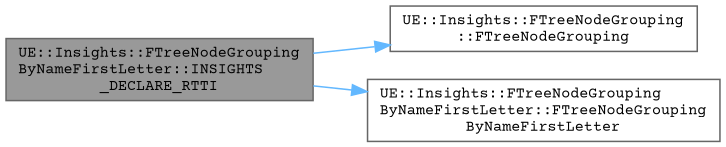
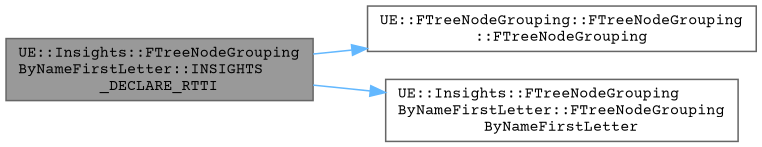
node "UE::Insights::FTreeNodeGrouping ::FTreeNodeGrouping": label "UE::Insights::FTreeNodeGrouping ::FTreeNodeGrouping" -> "UE::FTreeNodeGrouping::FTreeNodeGrouping ::FTreeNodeGrouping"
